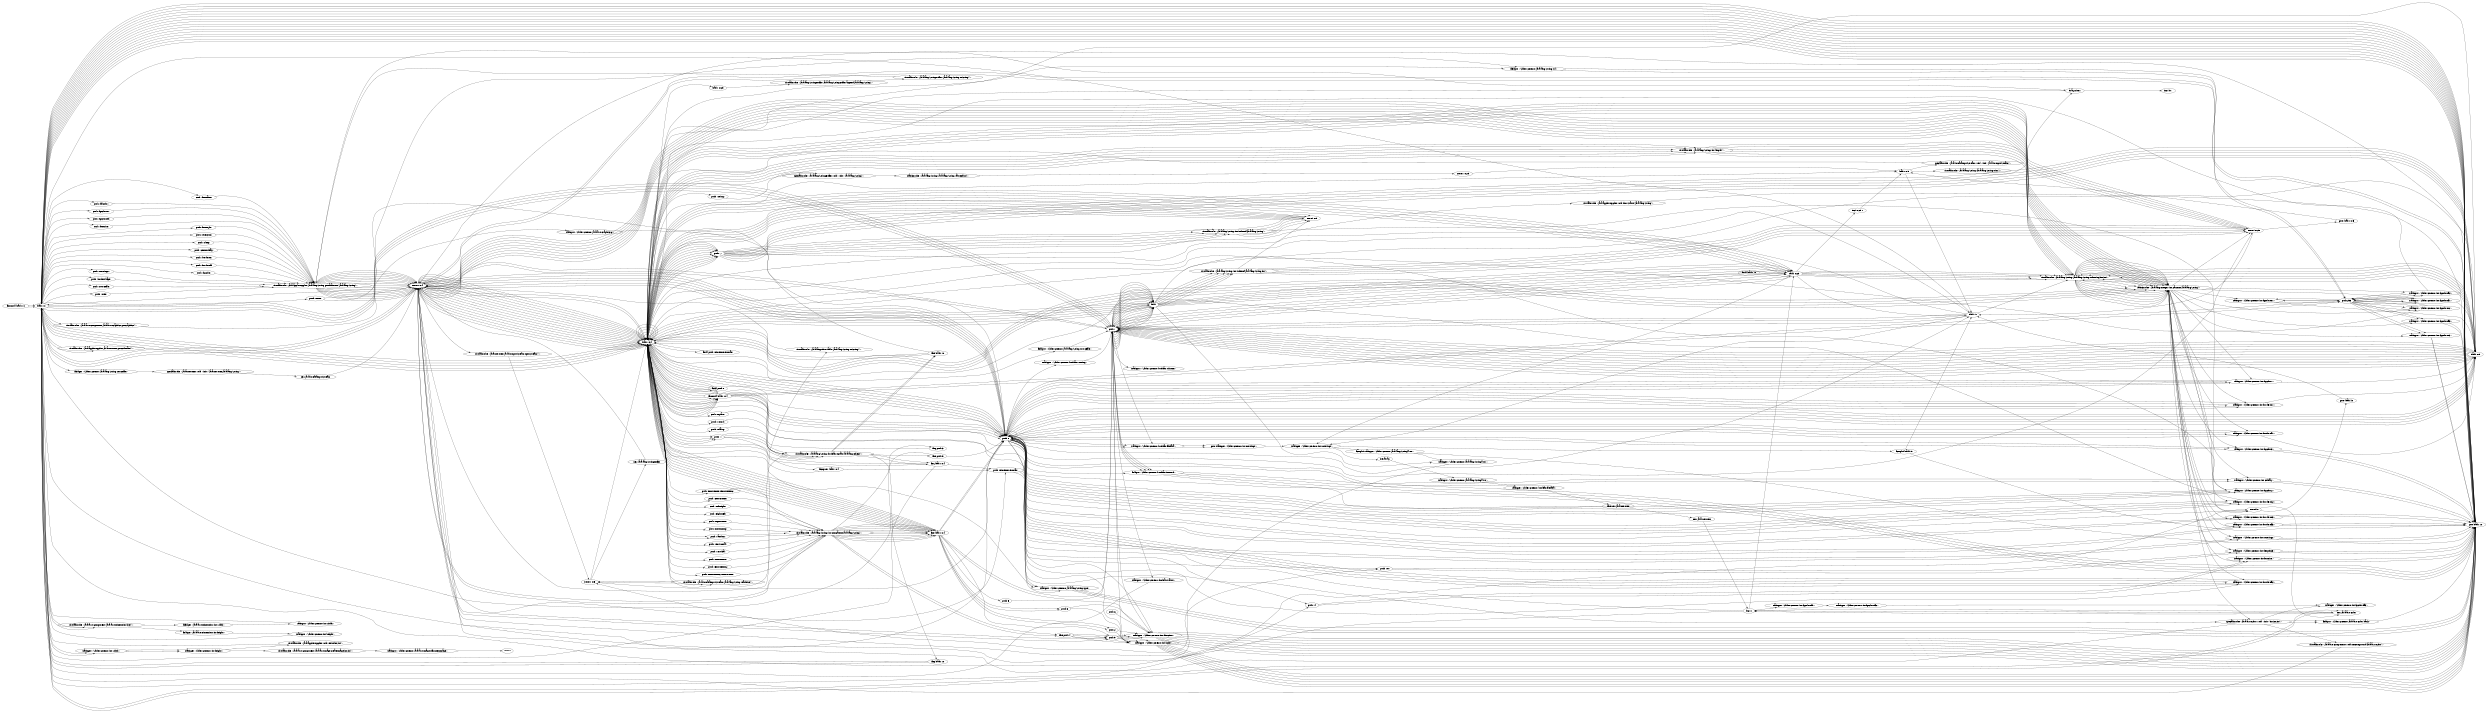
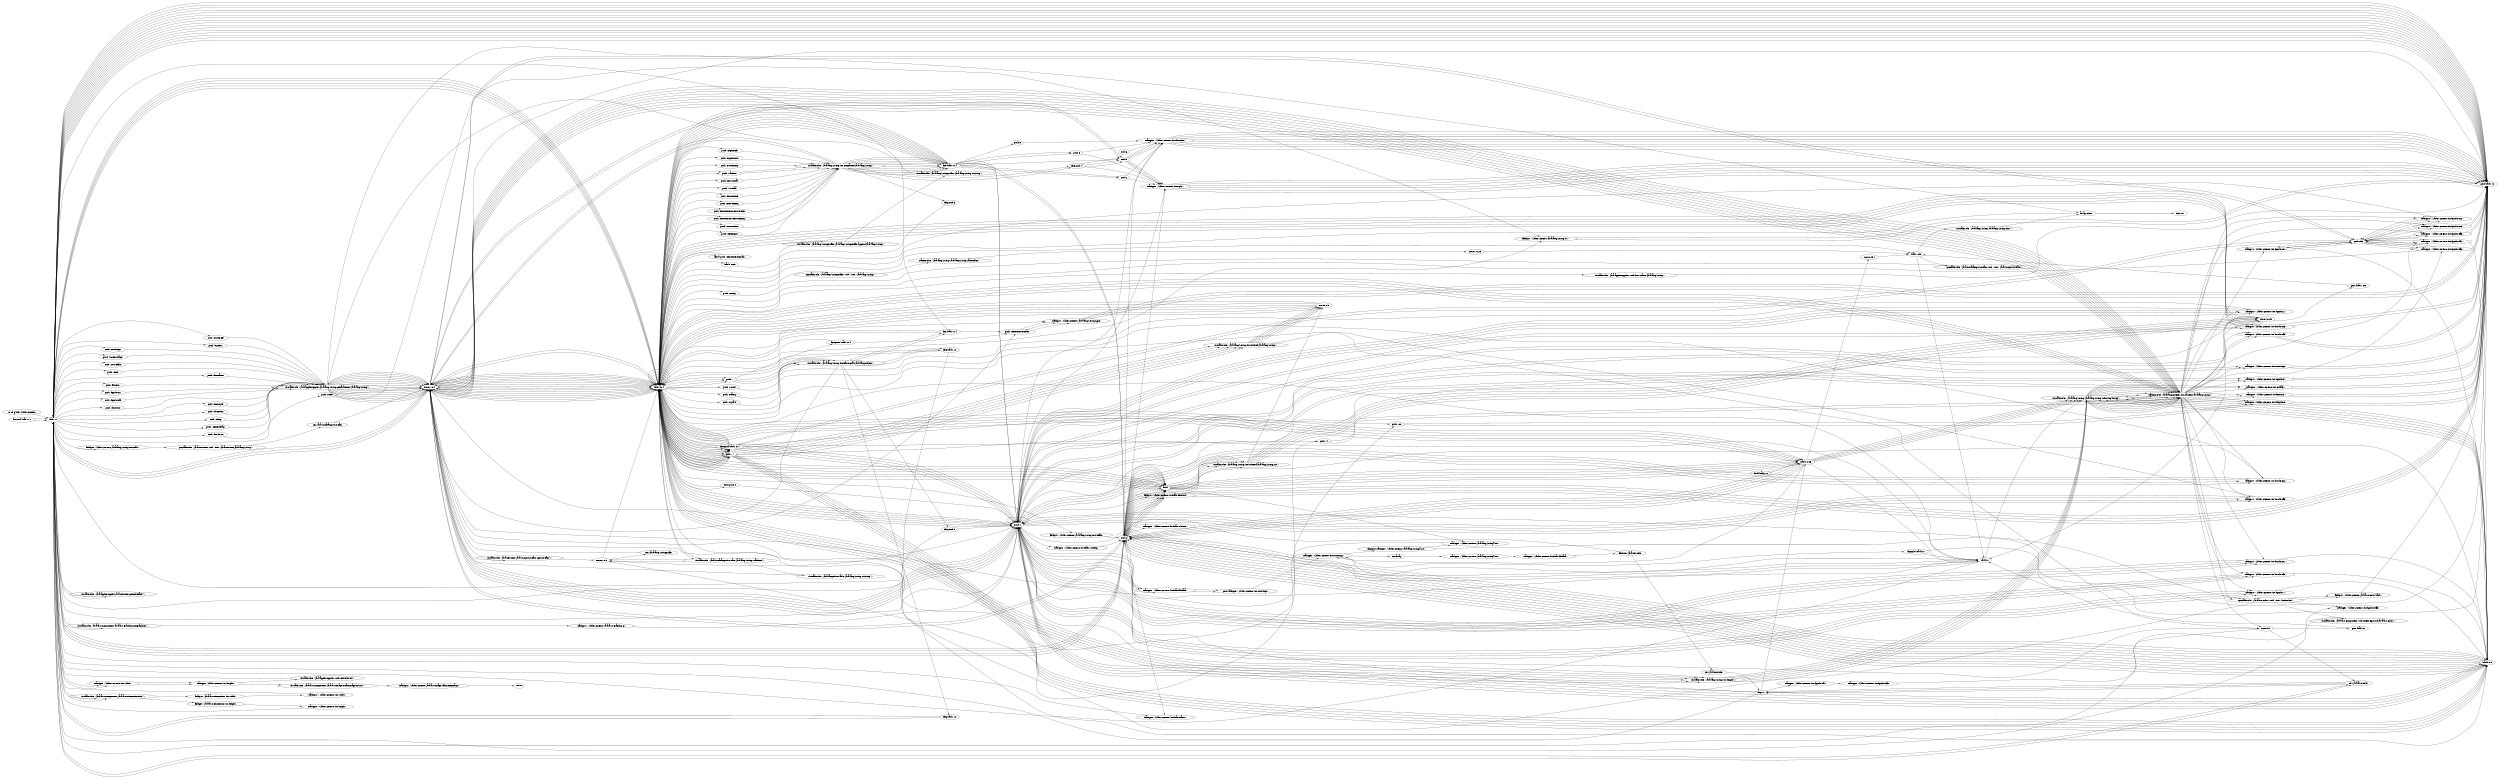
node "r0 := @this: SliderV2Demo": added
